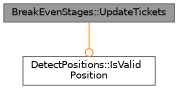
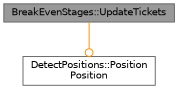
node "DetectPositions::IsValid Position": label "DetectPositions::IsValid Position" -> "DetectPositions::Position Position"
